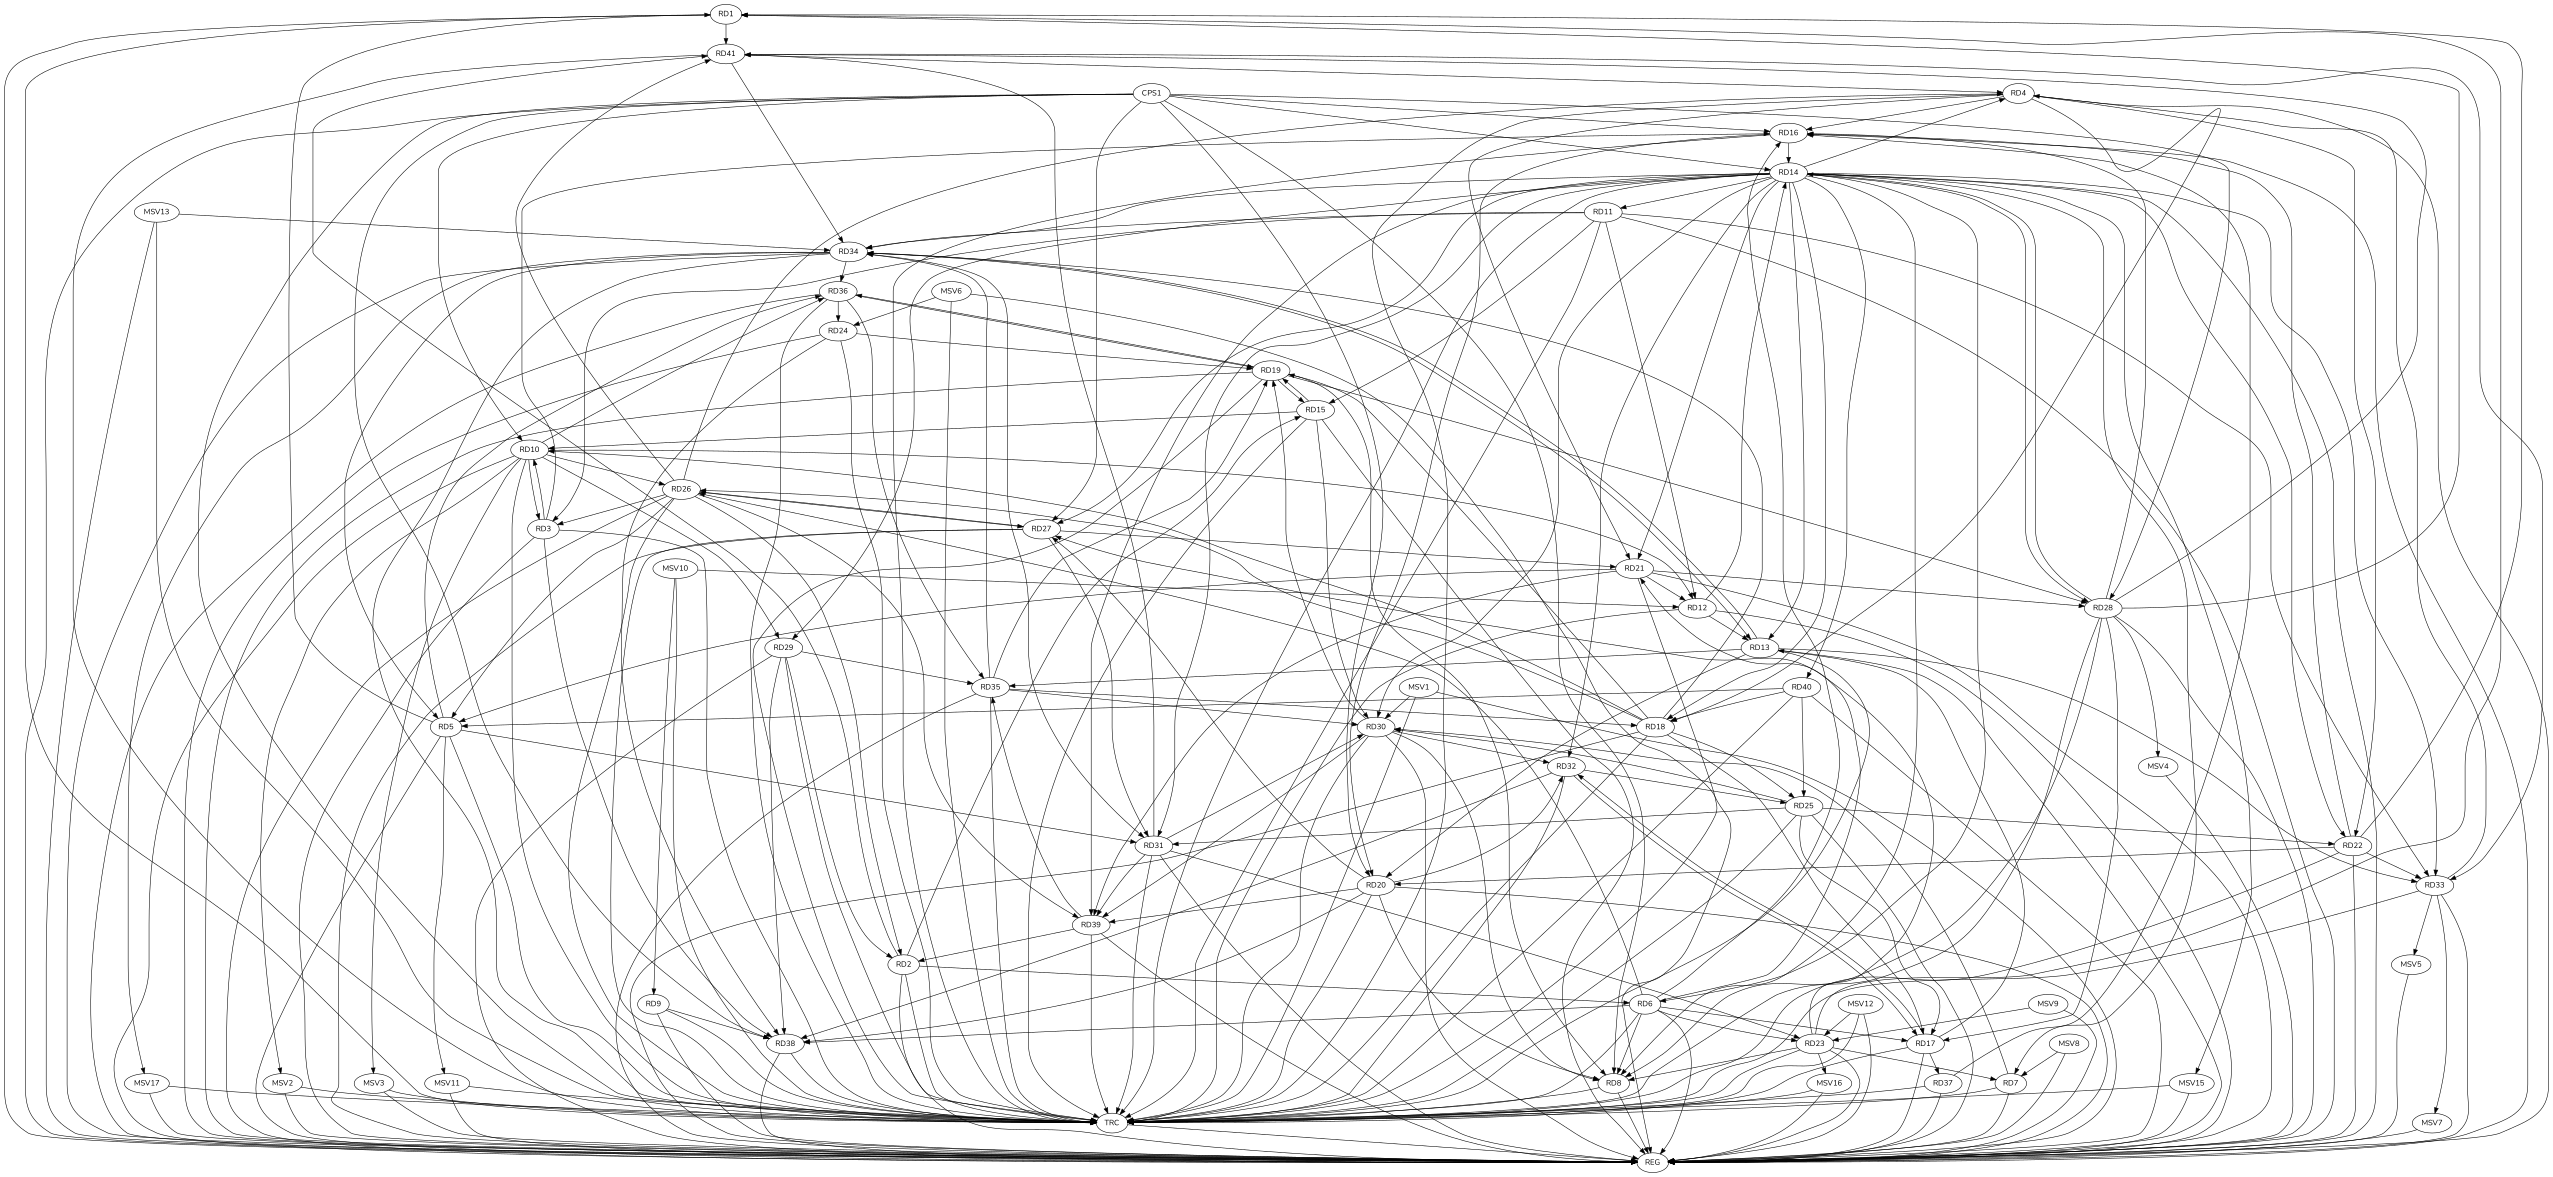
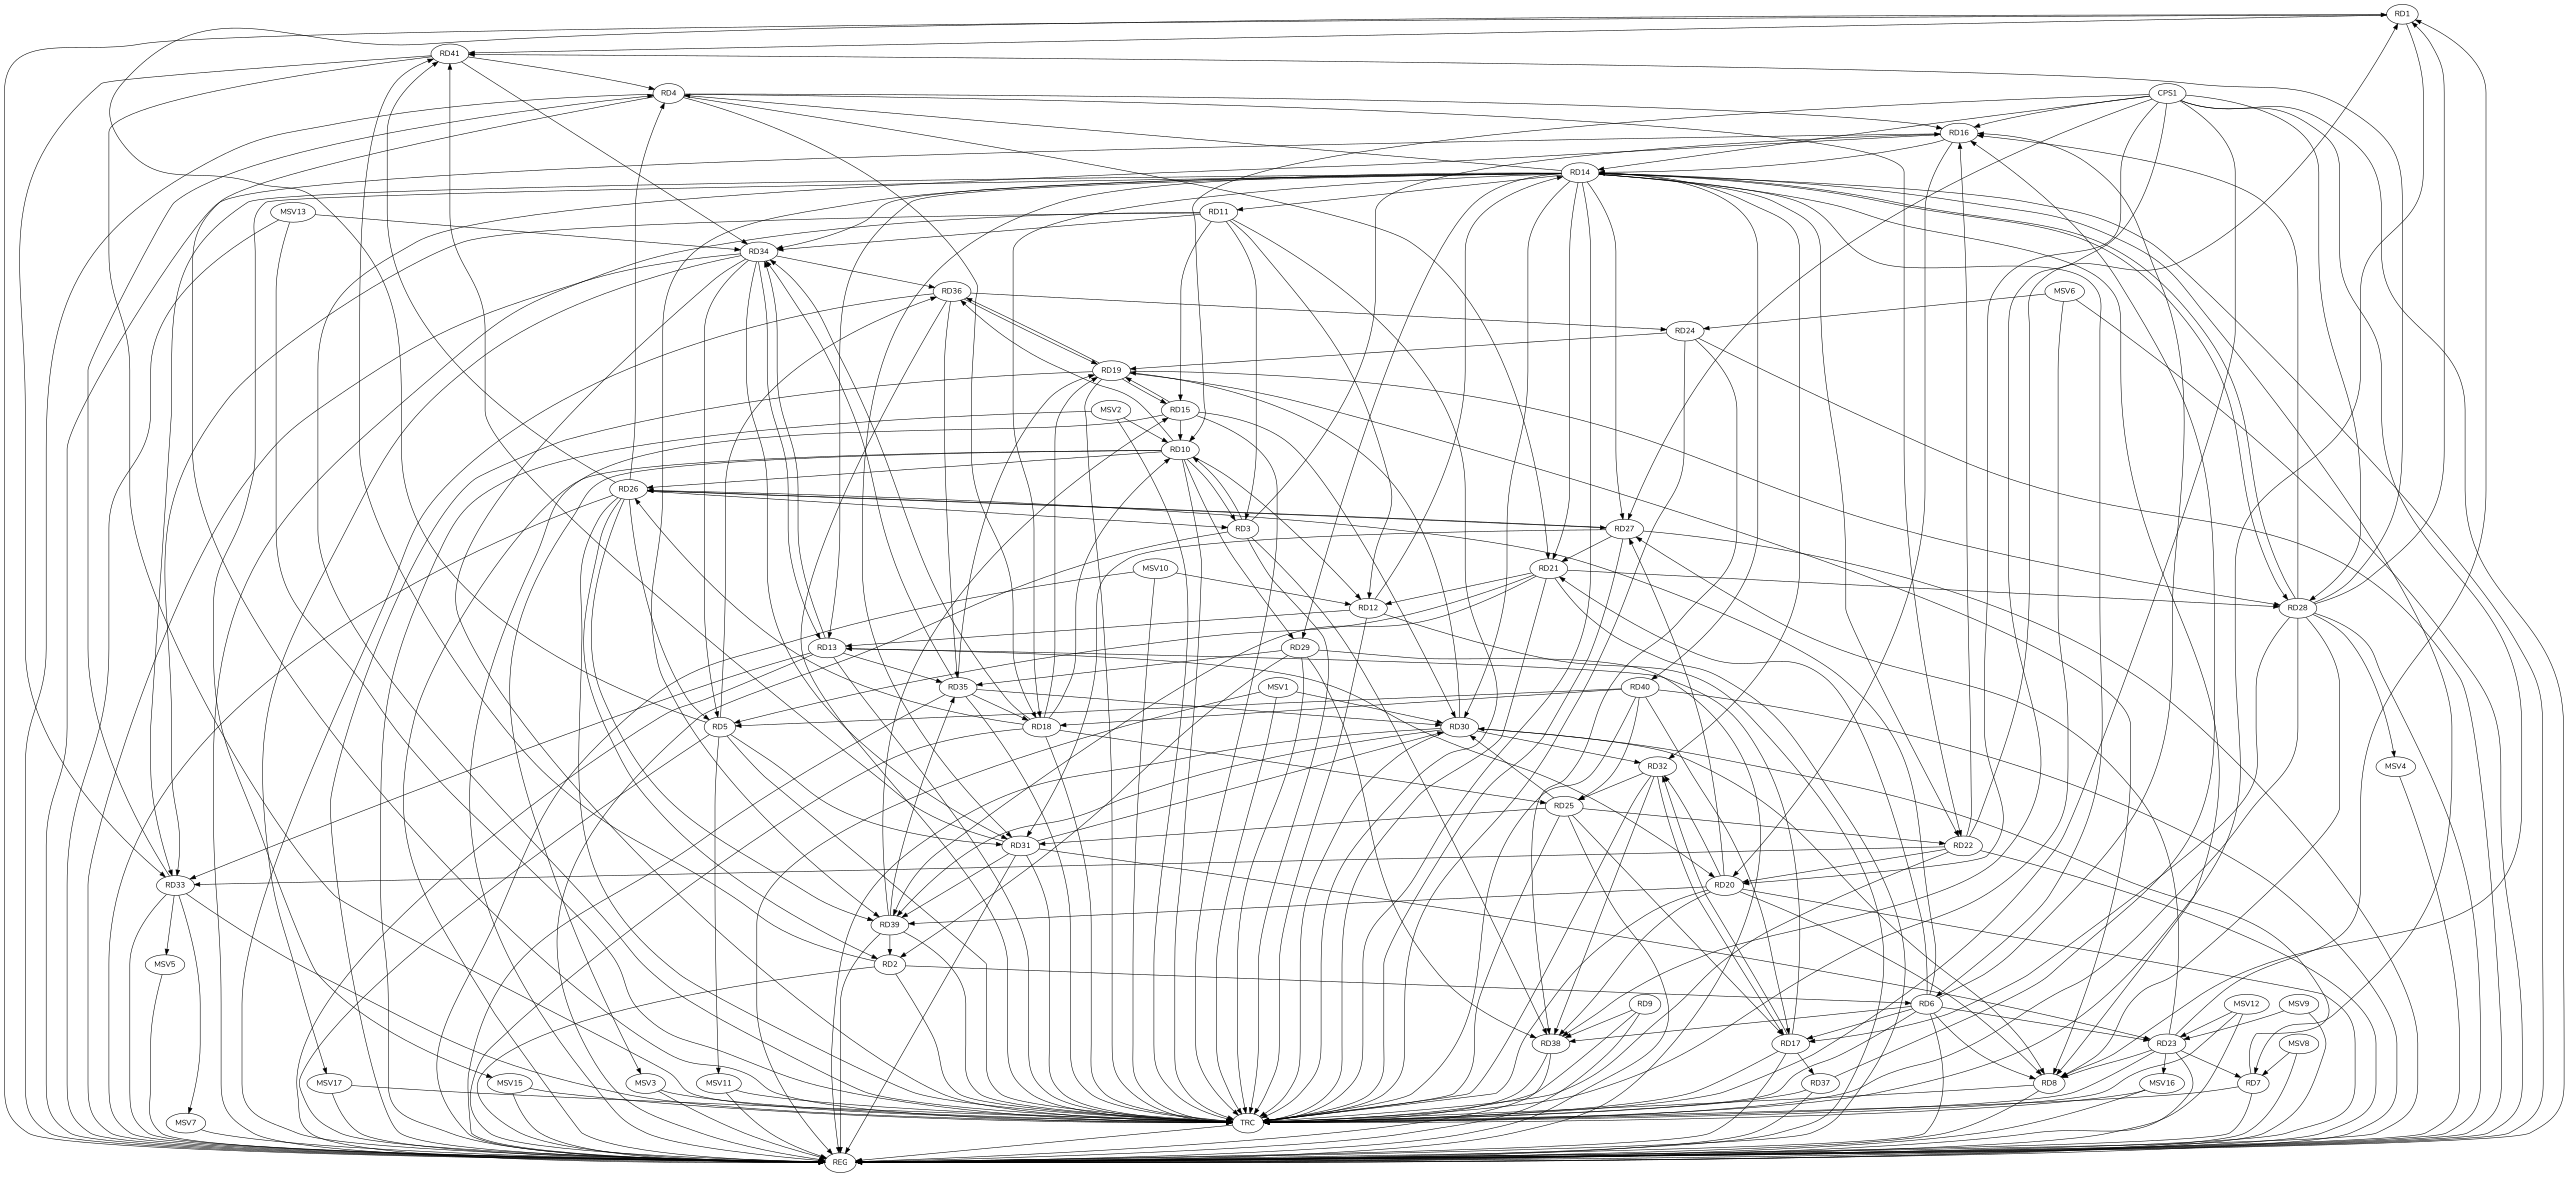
edge "RD2" -> "RD15": now "RD39" -> "RD15"
edge "RD10" -> "MSV2": reversed
edge "MSV10" -> "RD9": now "MSV10" -> "REG"
edge "RD18" -> "RD17": now "RD40" -> "RD17"
